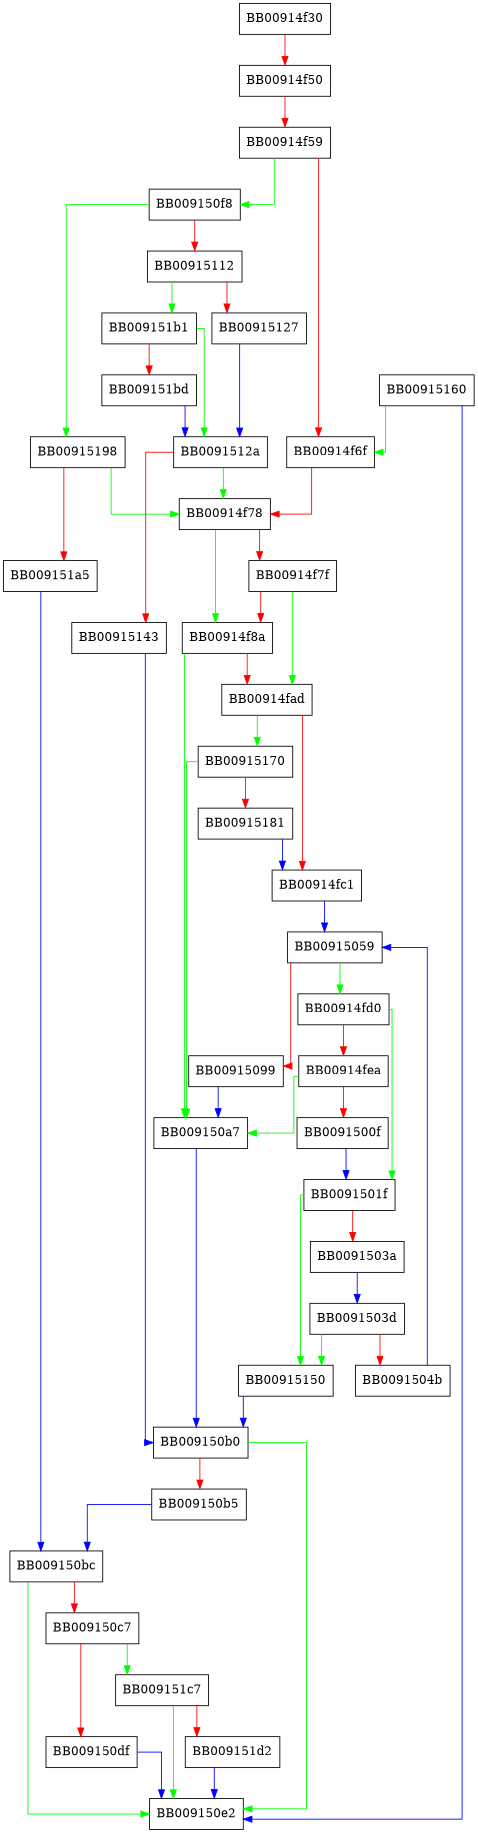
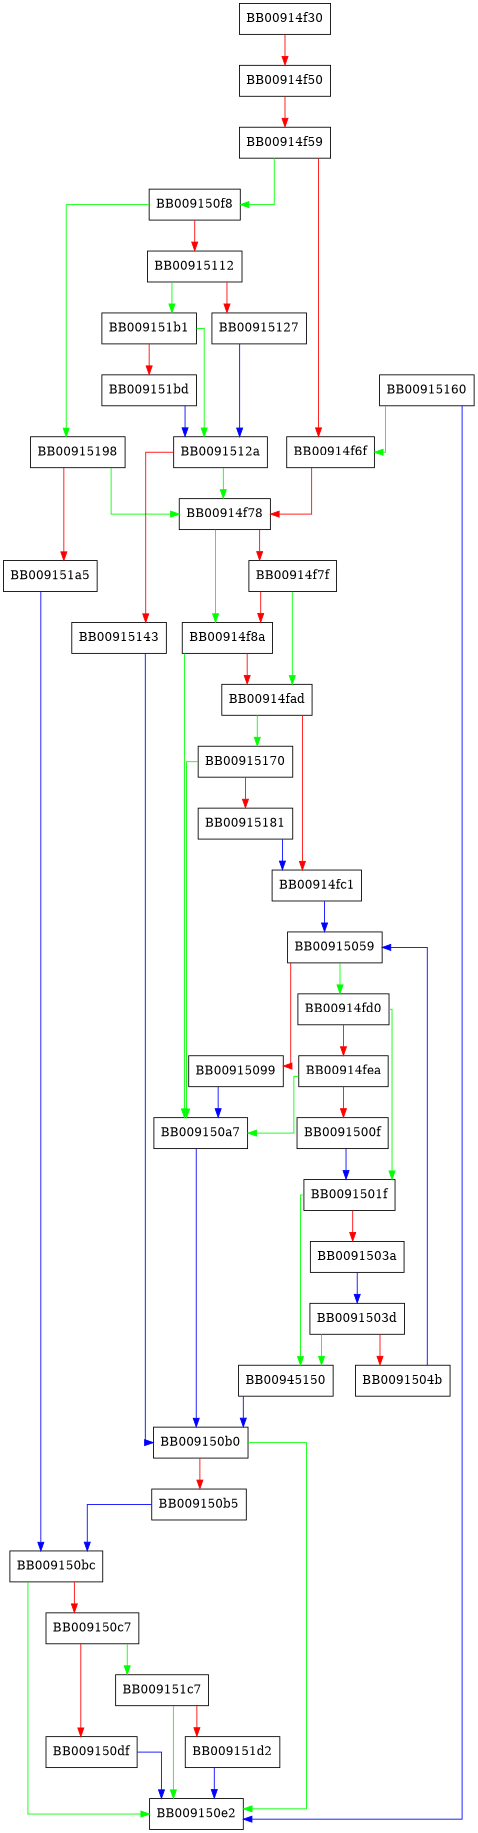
node "BB00915150": label "BB00915150" -> "BB00945150"
